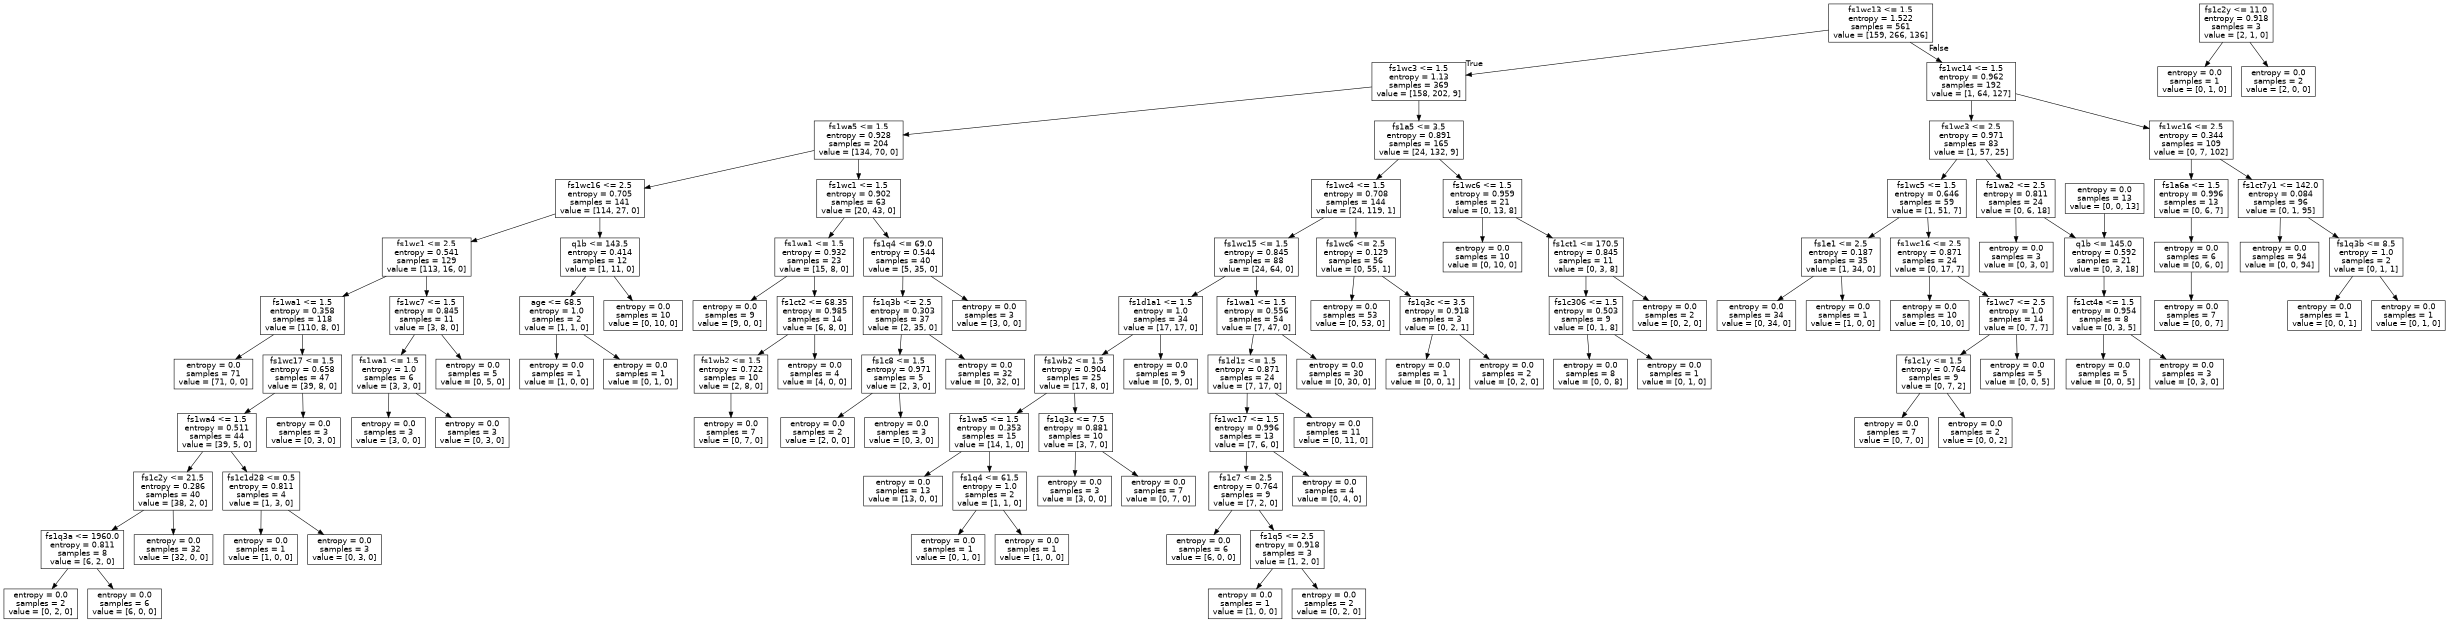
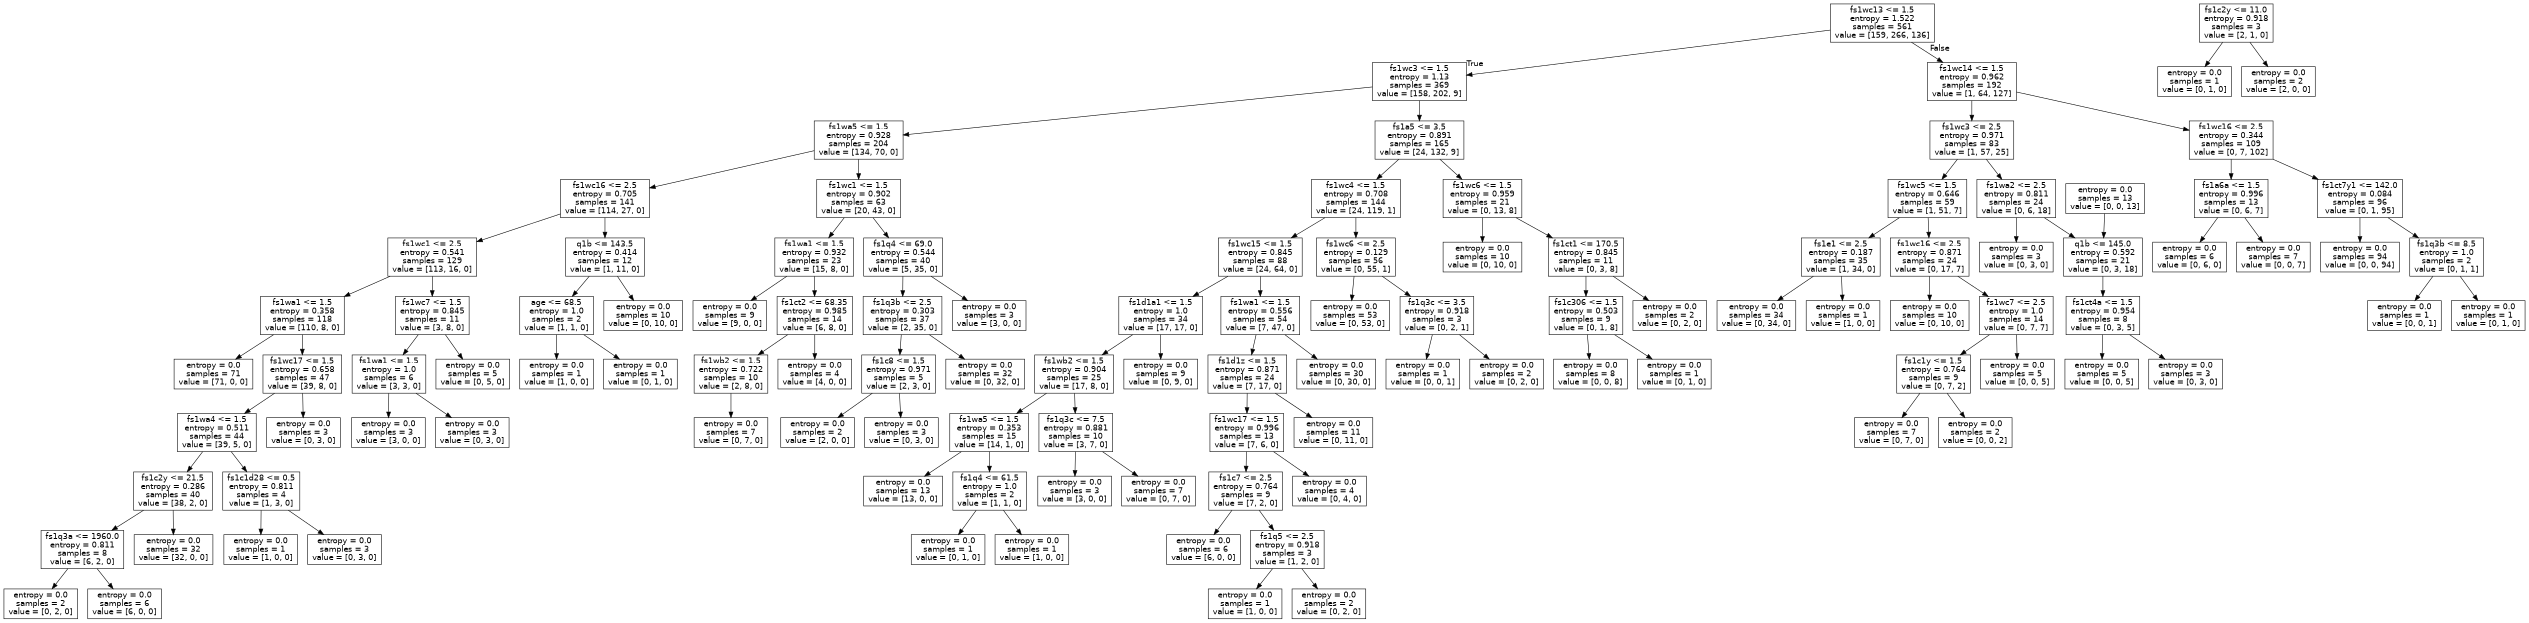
edge "entropy = 0.0 samples = 6 value = [0, 6, 0]" -> "entropy = 0.0 samples = 7 value = [0, 0, 7]": now "fs1a6a <= 1.5 entropy = 0.996 samples = 13 value = [0, 6, 7]" -> "entropy = 0.0 samples = 7 value = [0, 0, 7]"
